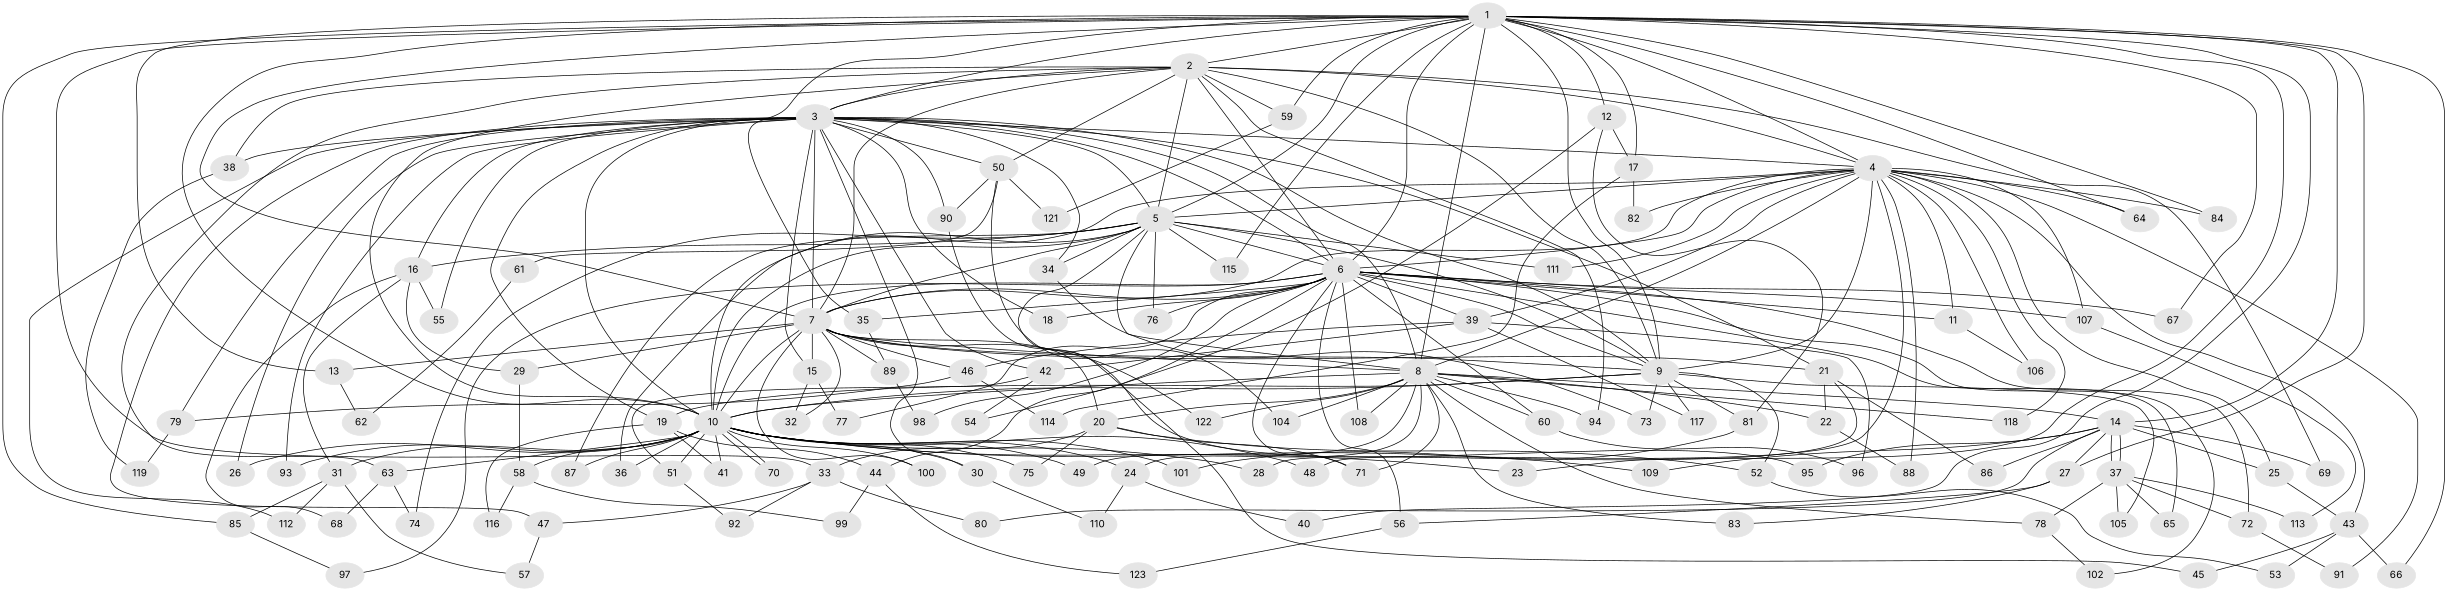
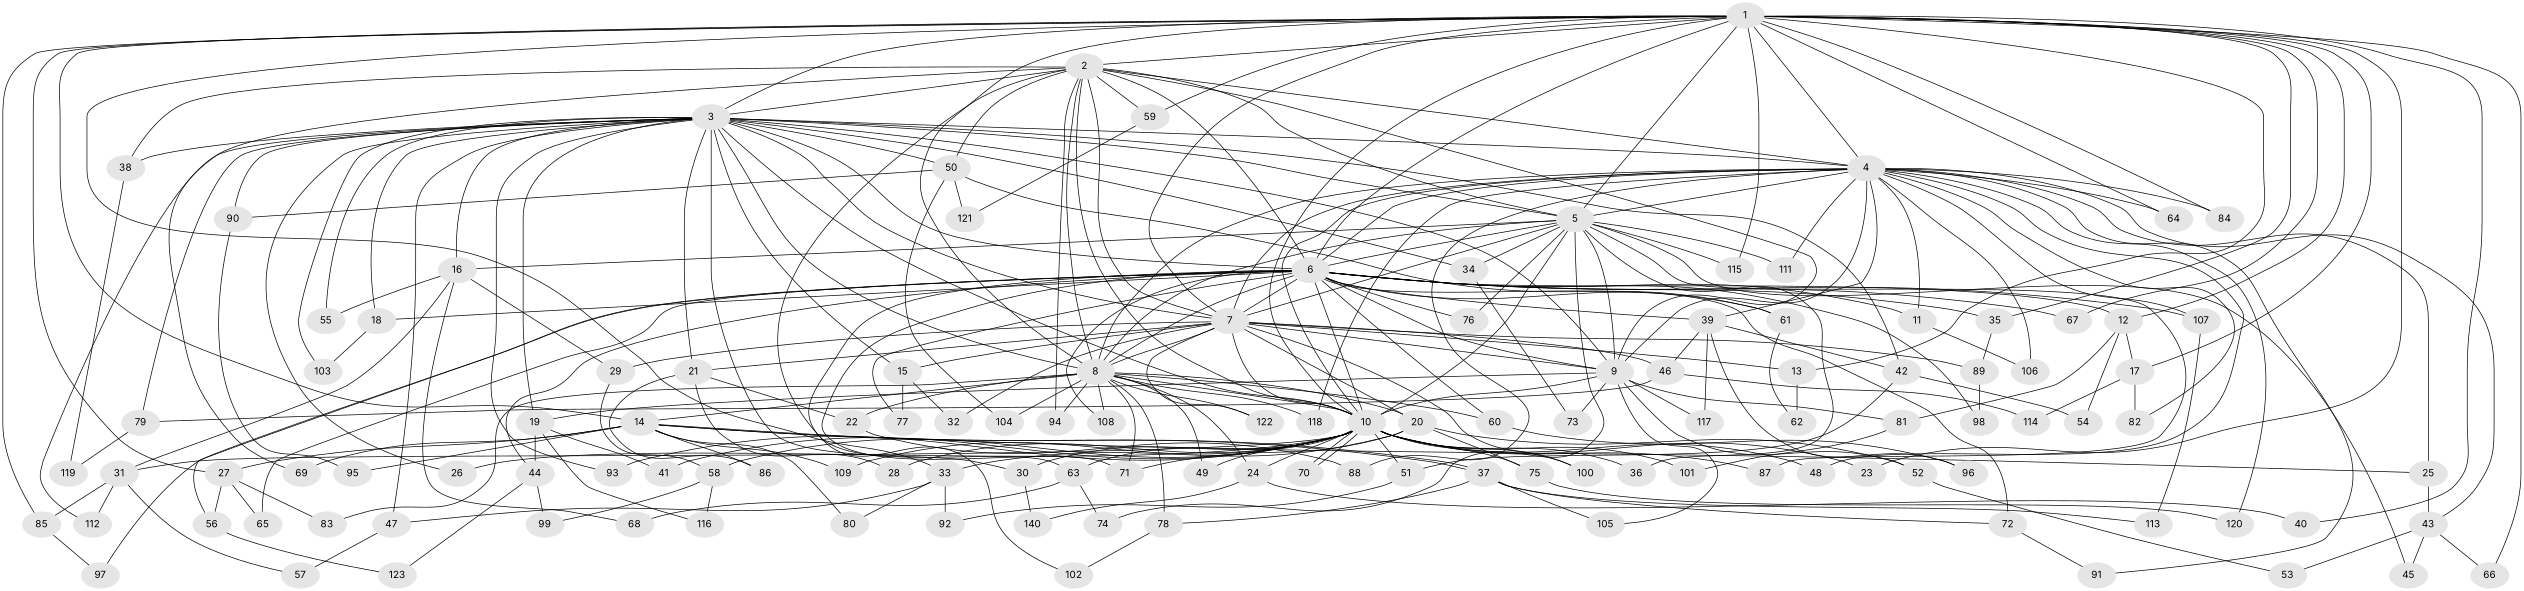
edge "1" -- "9": removed
edge "2" -- "8": added
edge "6" -- "12": added
edge "6" -- "61": added
edge "6" -- "8": added
node "103": added
edge "37" -- "65": now "27" -- "65"
node "110": label "110" -> "140"
node "120": added
